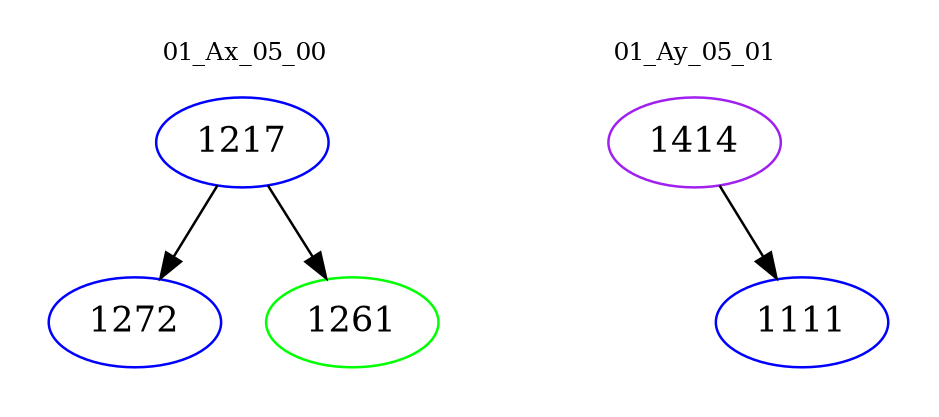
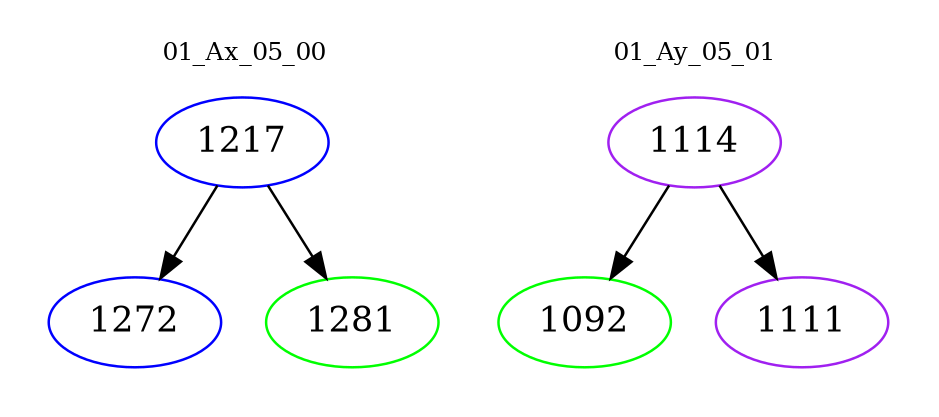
node "1414": label "1414" -> "1114"
node "1261": label "1261" -> "1281"
node "1092": added
node "1111": color blue -> purple
